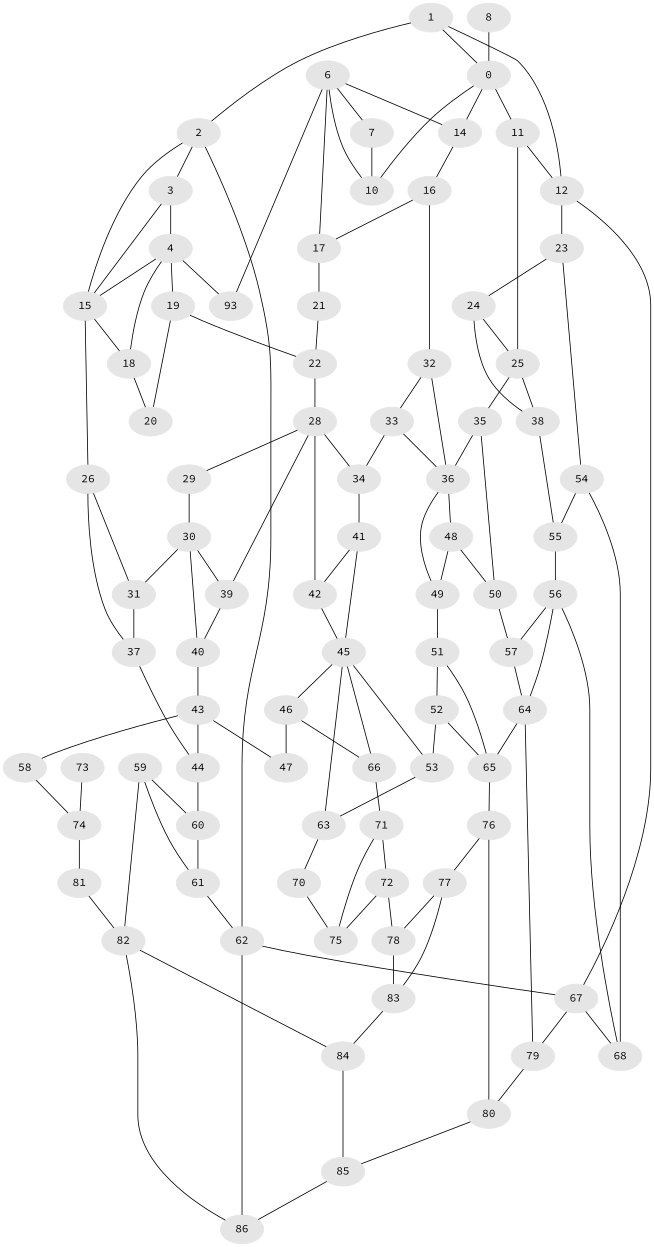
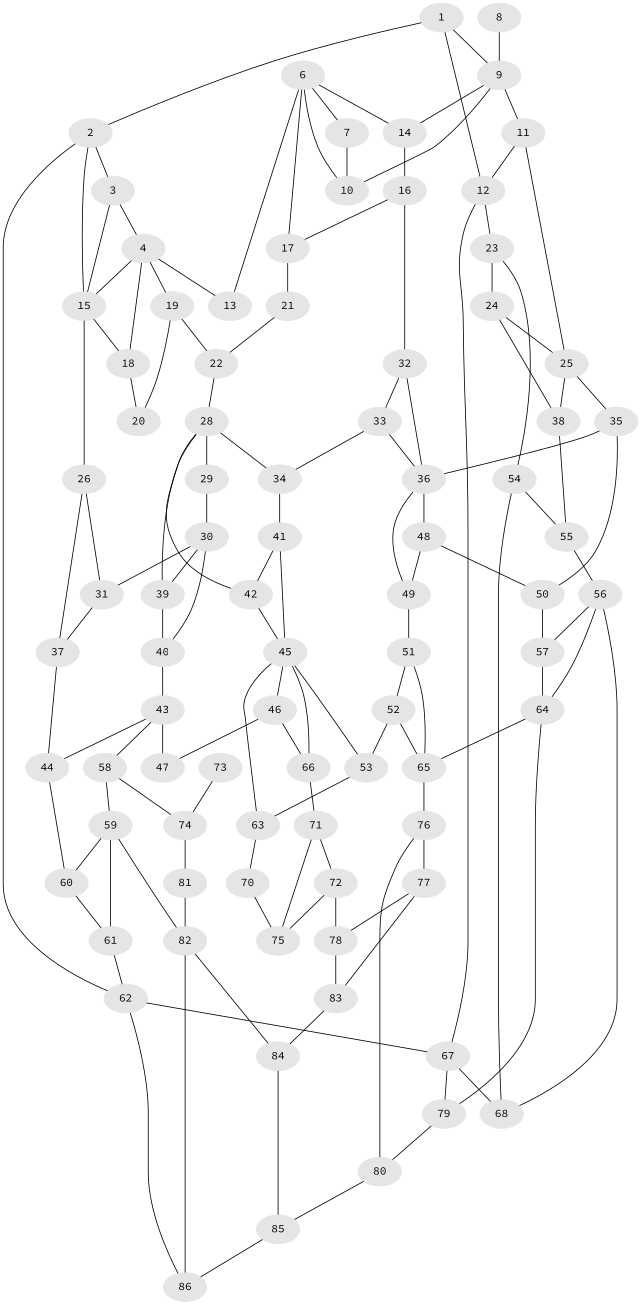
node "0": label "0" -> "9"
node "93": label "93" -> "13"
edge "58" -- "59": added
